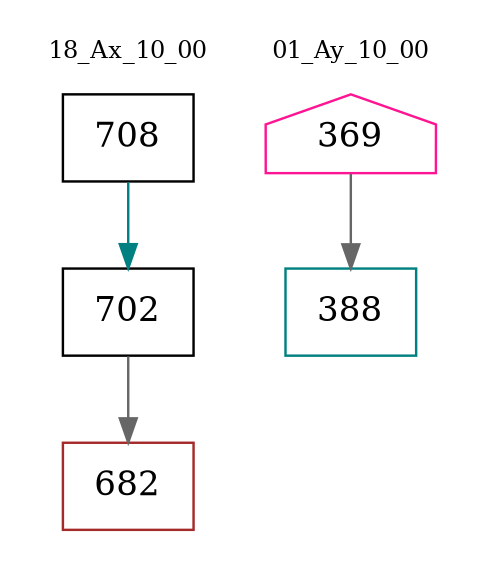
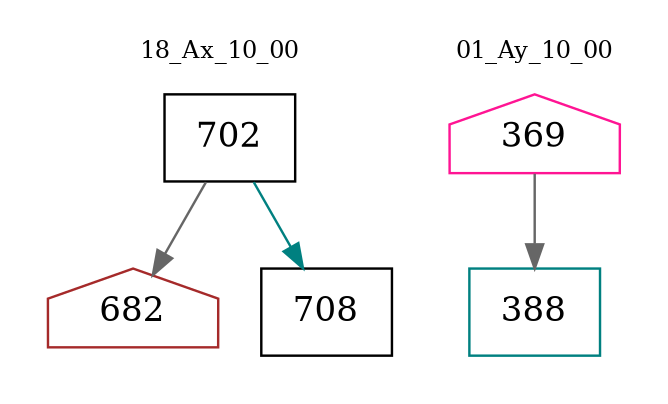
edge "708" -> "702": reversed
node "682": shape box -> house
